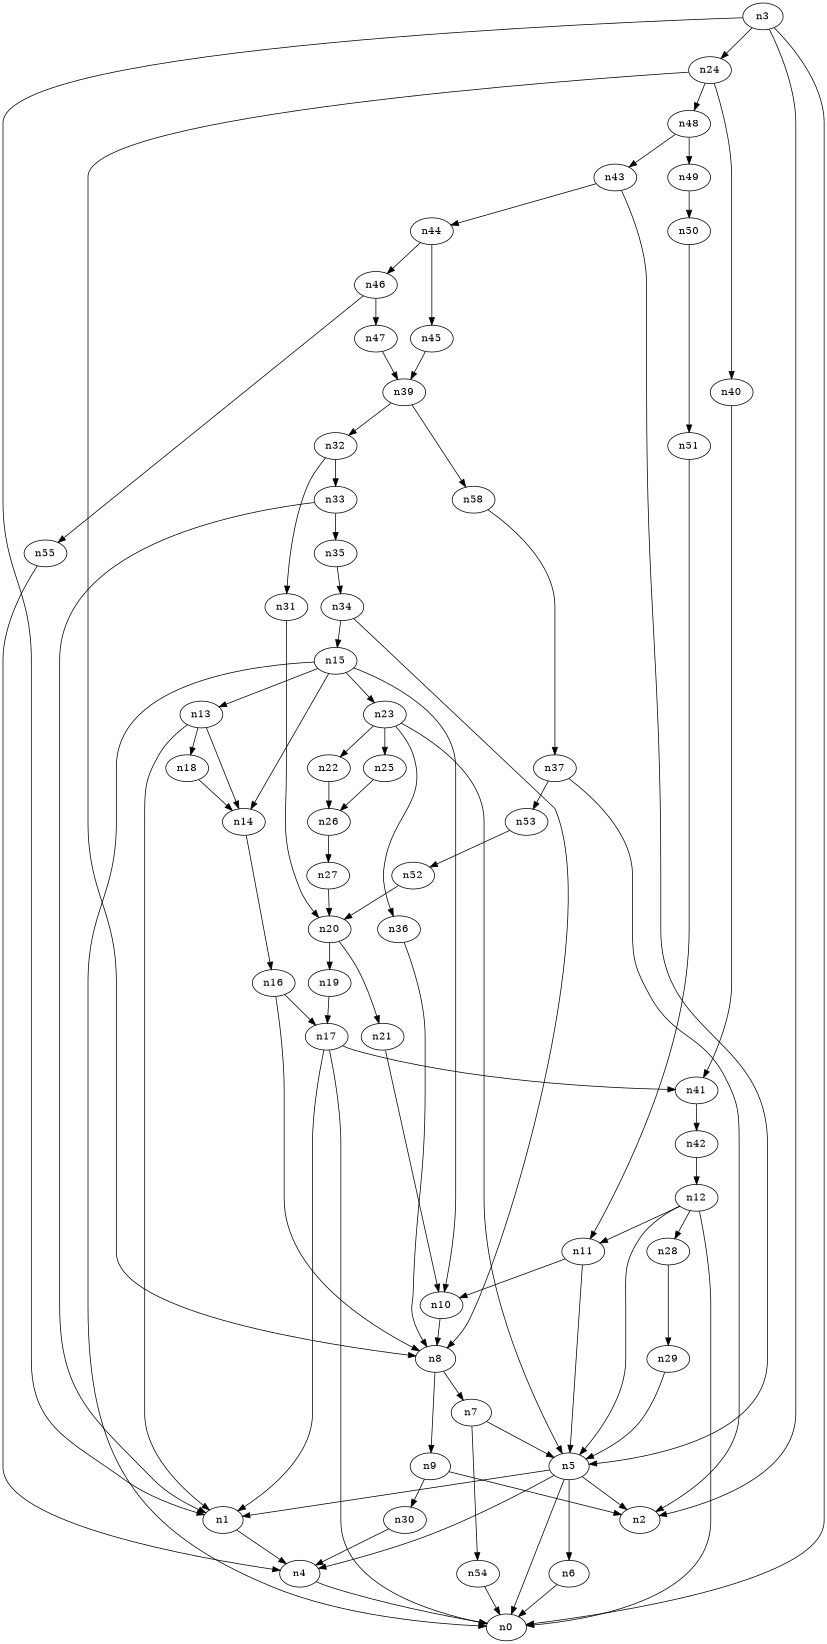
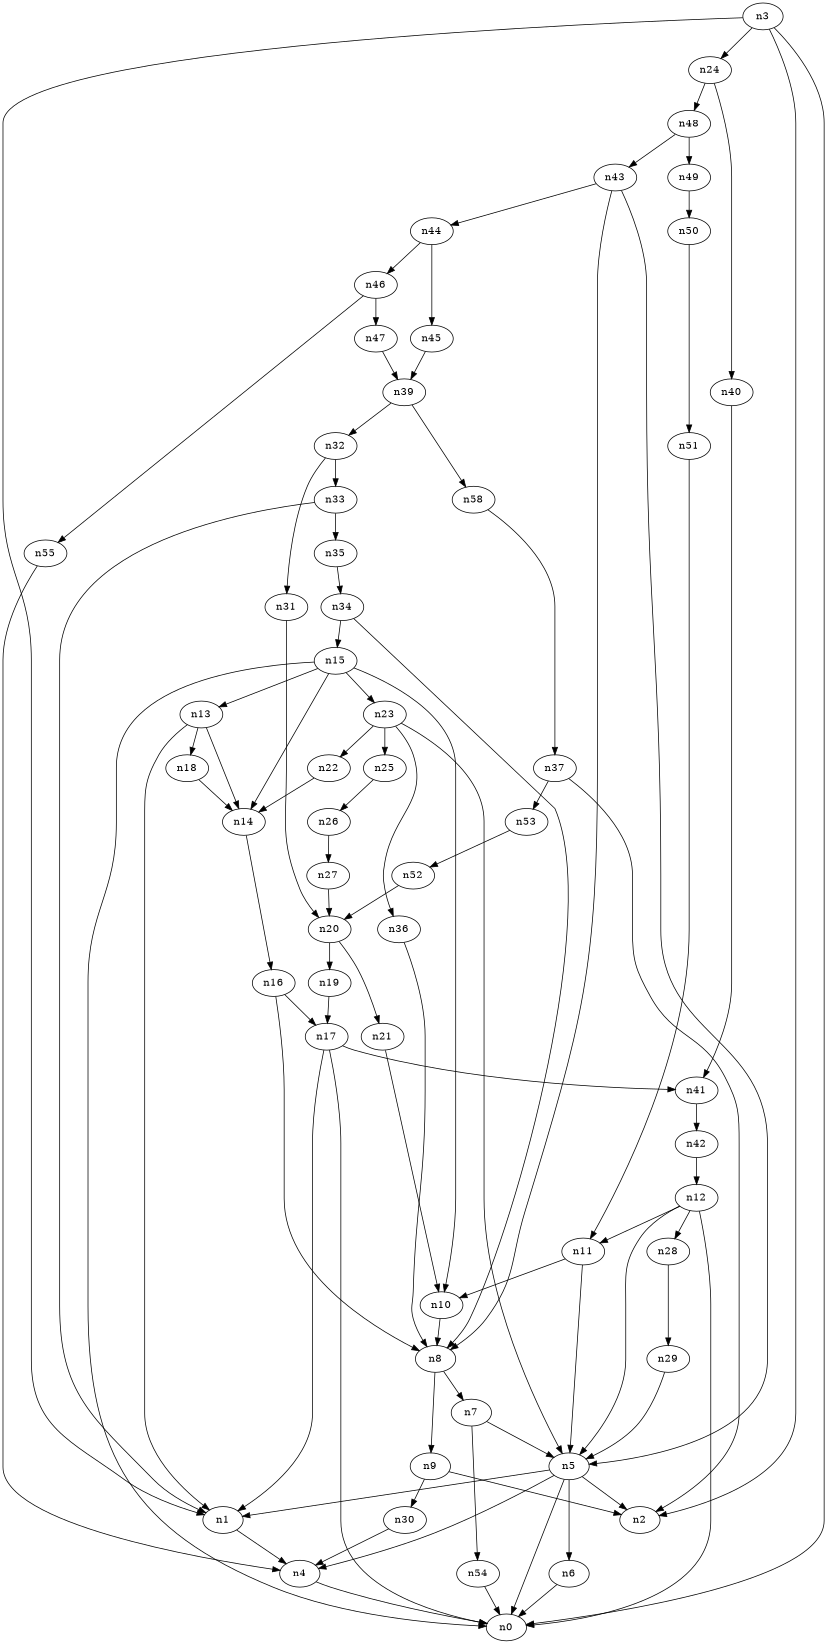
edge "n24" -> "n8": now "n43" -> "n8"
edge "n22" -> "n26": now "n22" -> "n14"
